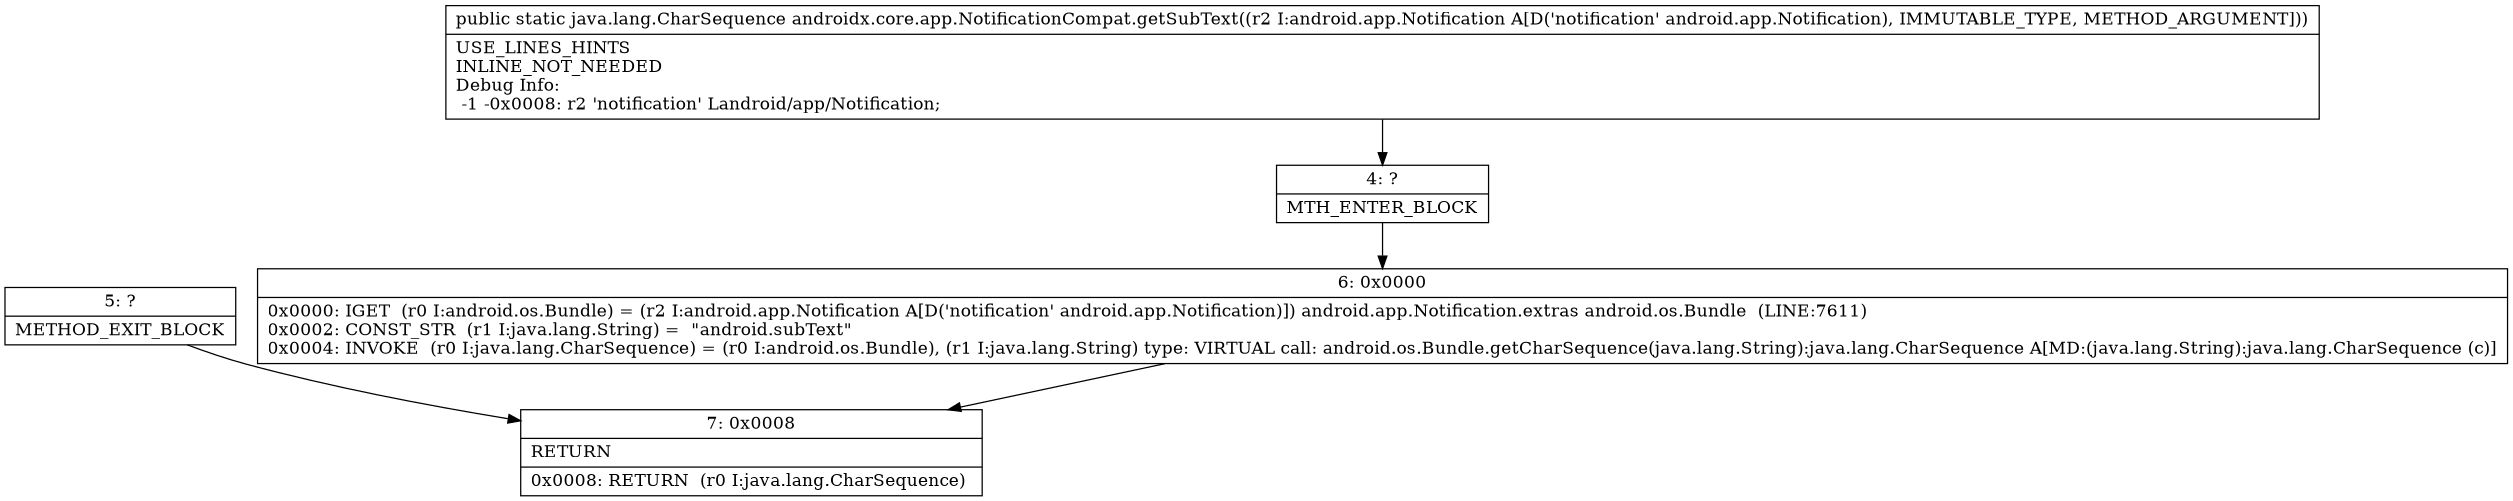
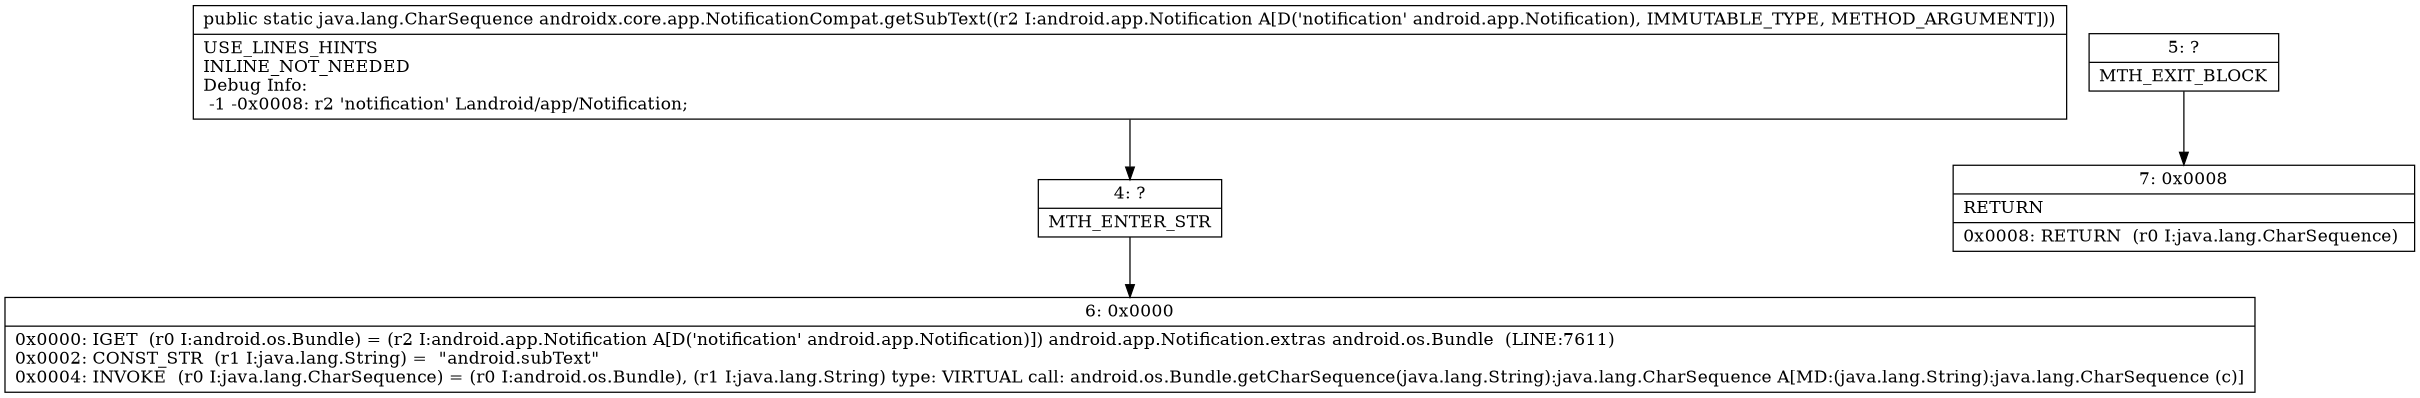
node "4: ?": text "MTH_ENTER_BLOCK" -> "MTH_ENTER_STR"
node "5: ?": text "METHOD_EXIT_BLOCK" -> "MTH_EXIT_BLOCK"
edge "6: 0x0000" -> "7: 0x0008": removed
